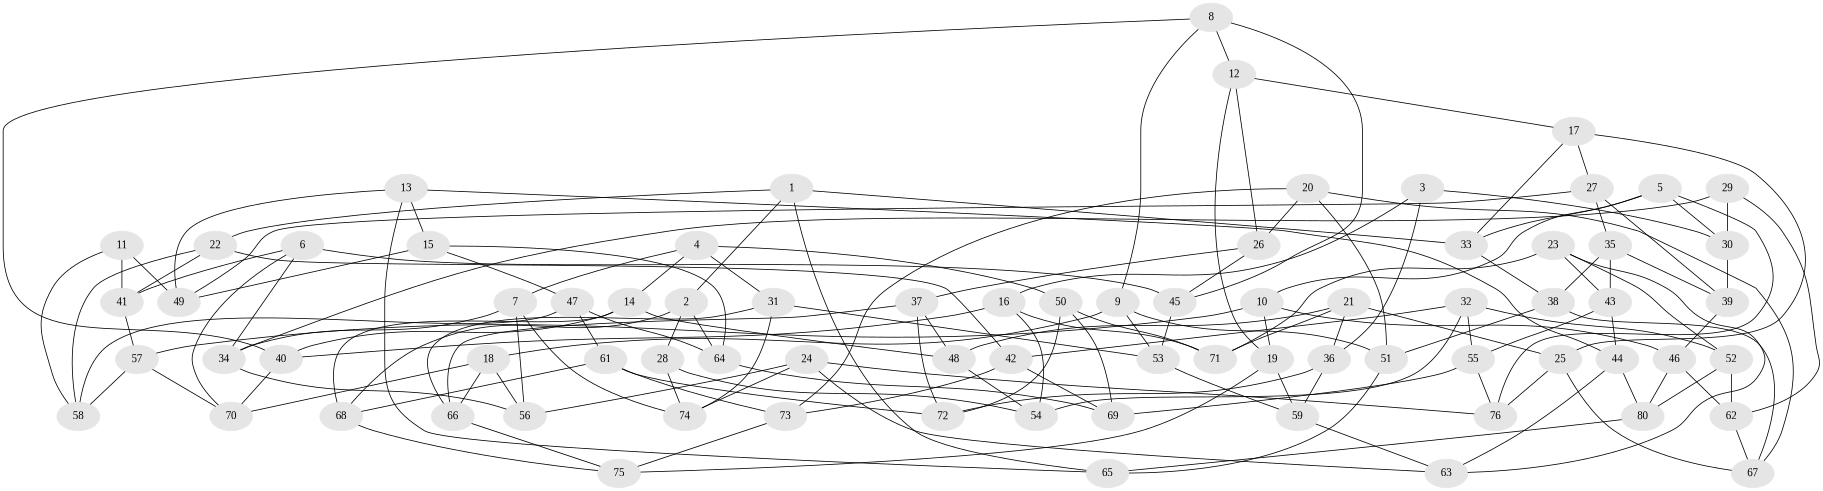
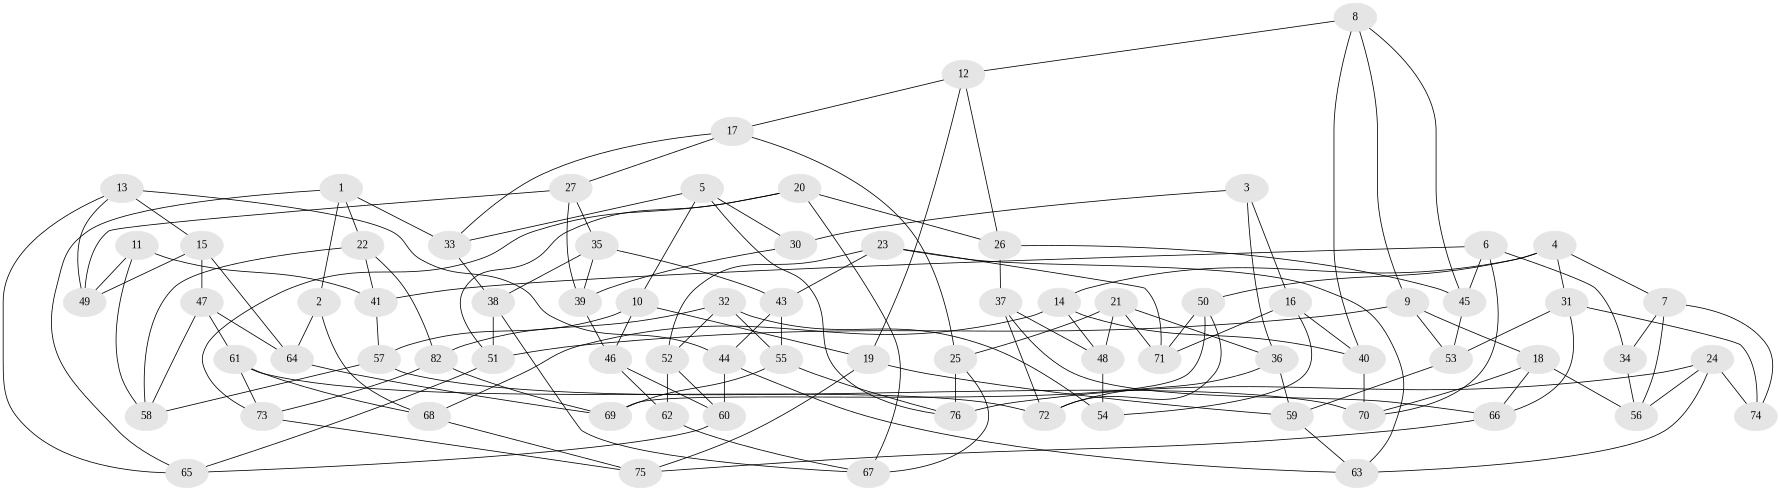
node "29": removed
node "28": removed
node "42": label "42" -> "82"
node "80": label "80" -> "60"
